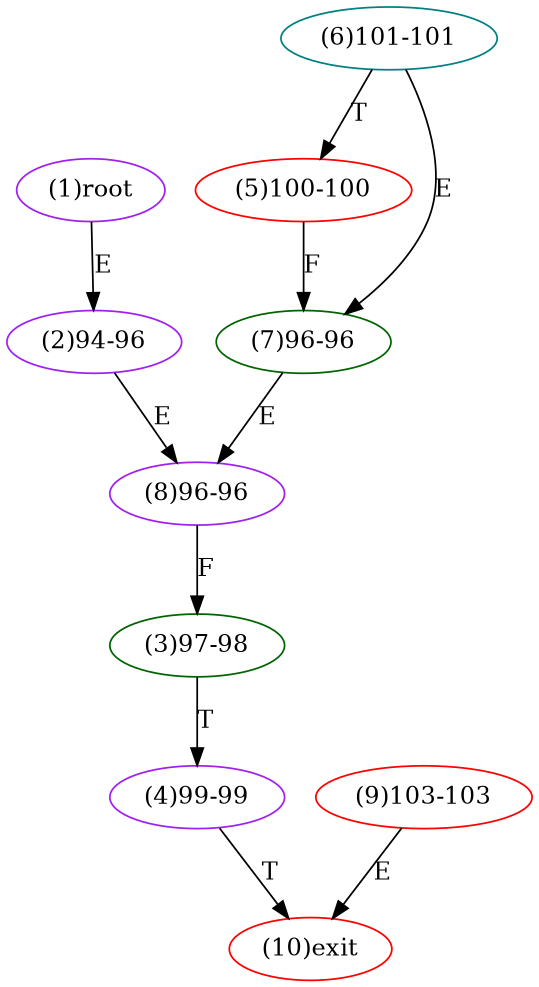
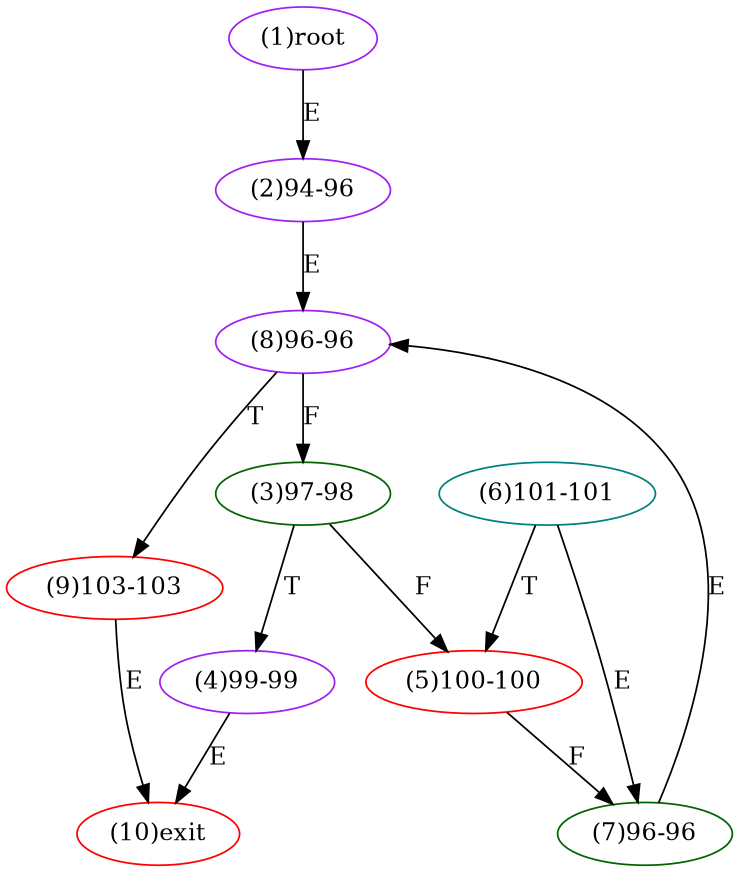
edge "(8)96-96" -> "(9)103-103": added, label "T"
edge "(3)97-98" -> "(5)100-100": added, label "F"
edge "(4)99-99" -> "(10)exit": label "T" -> "E"
